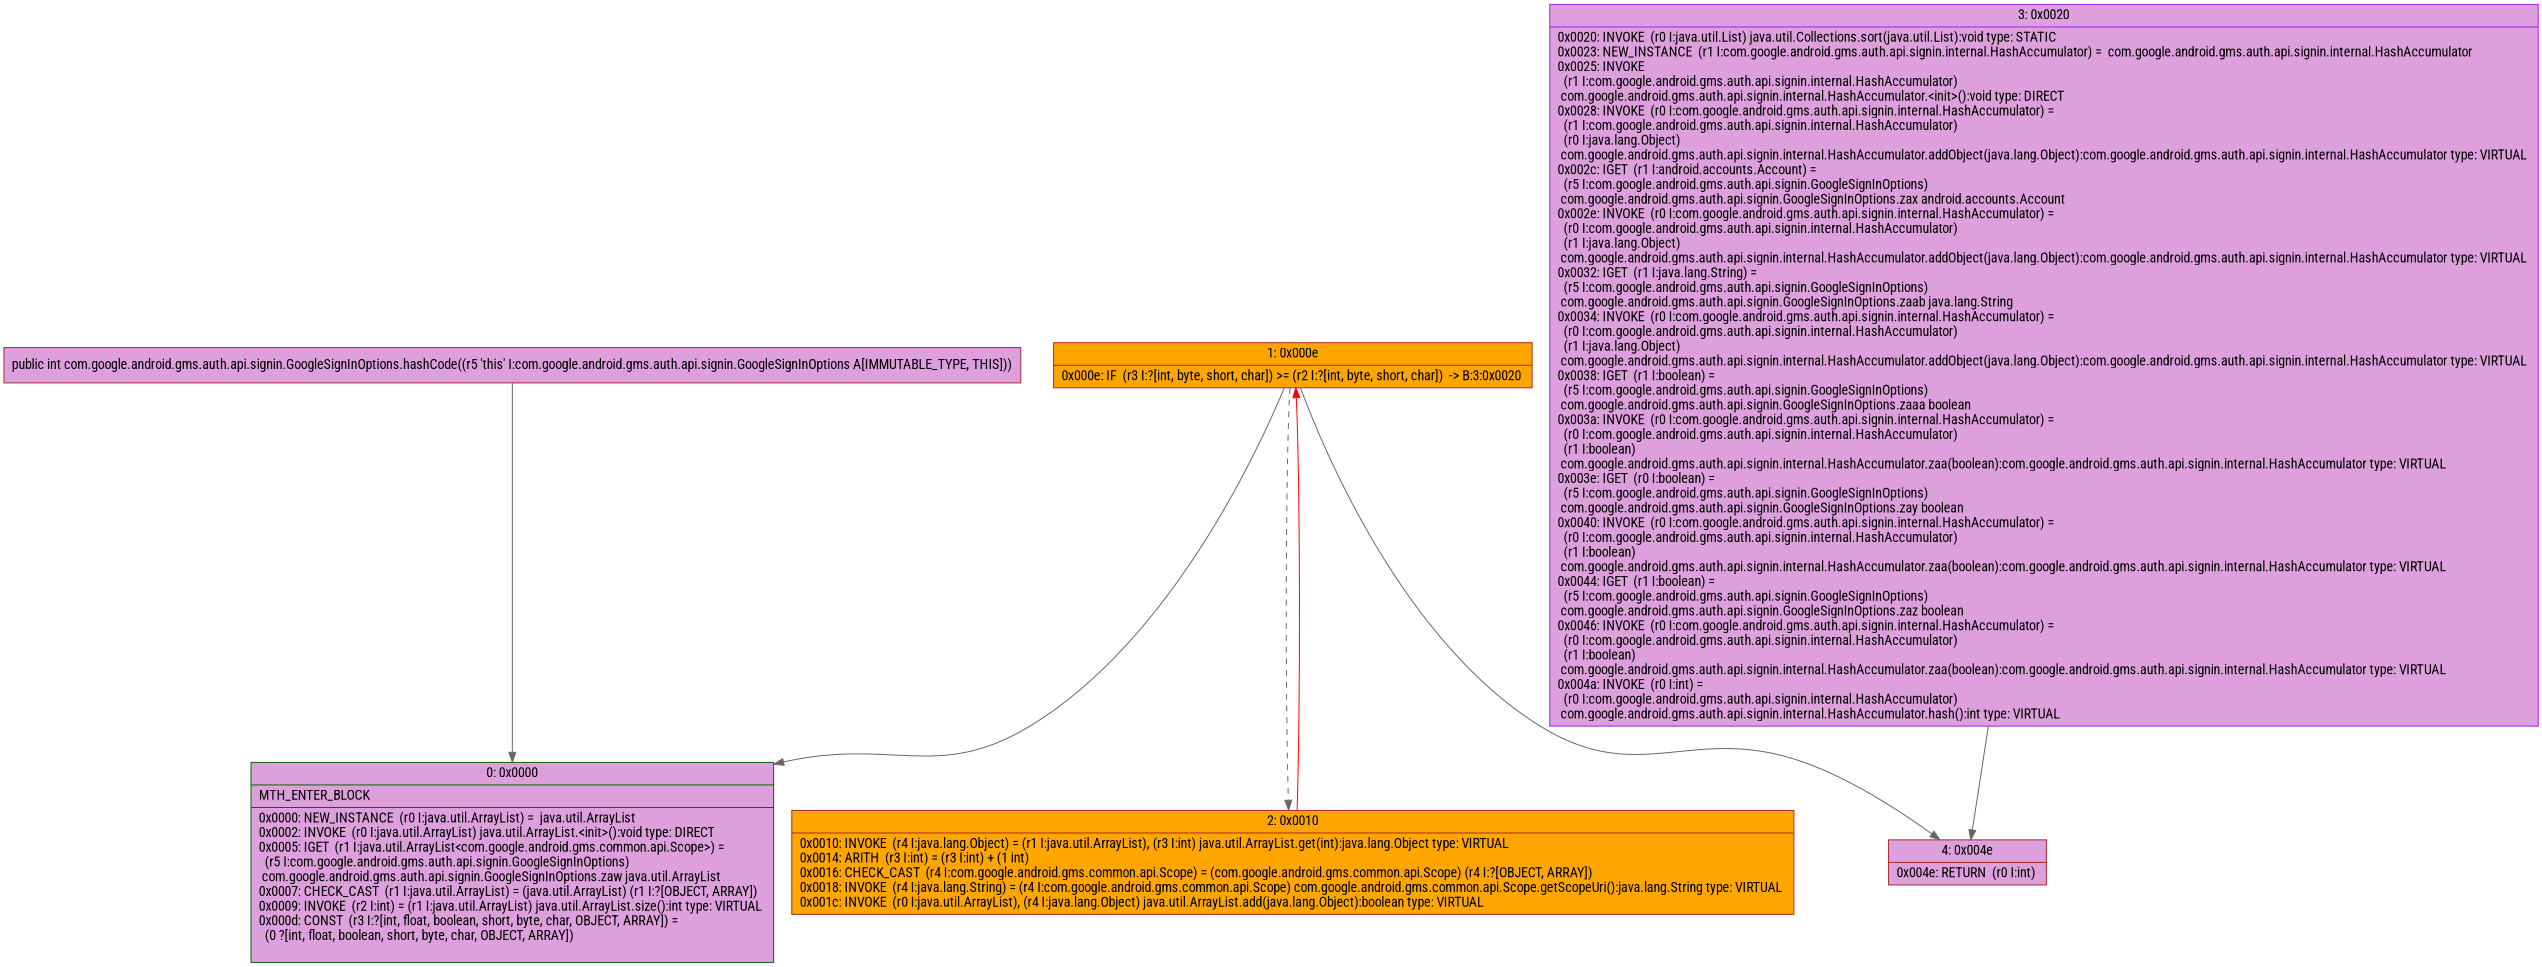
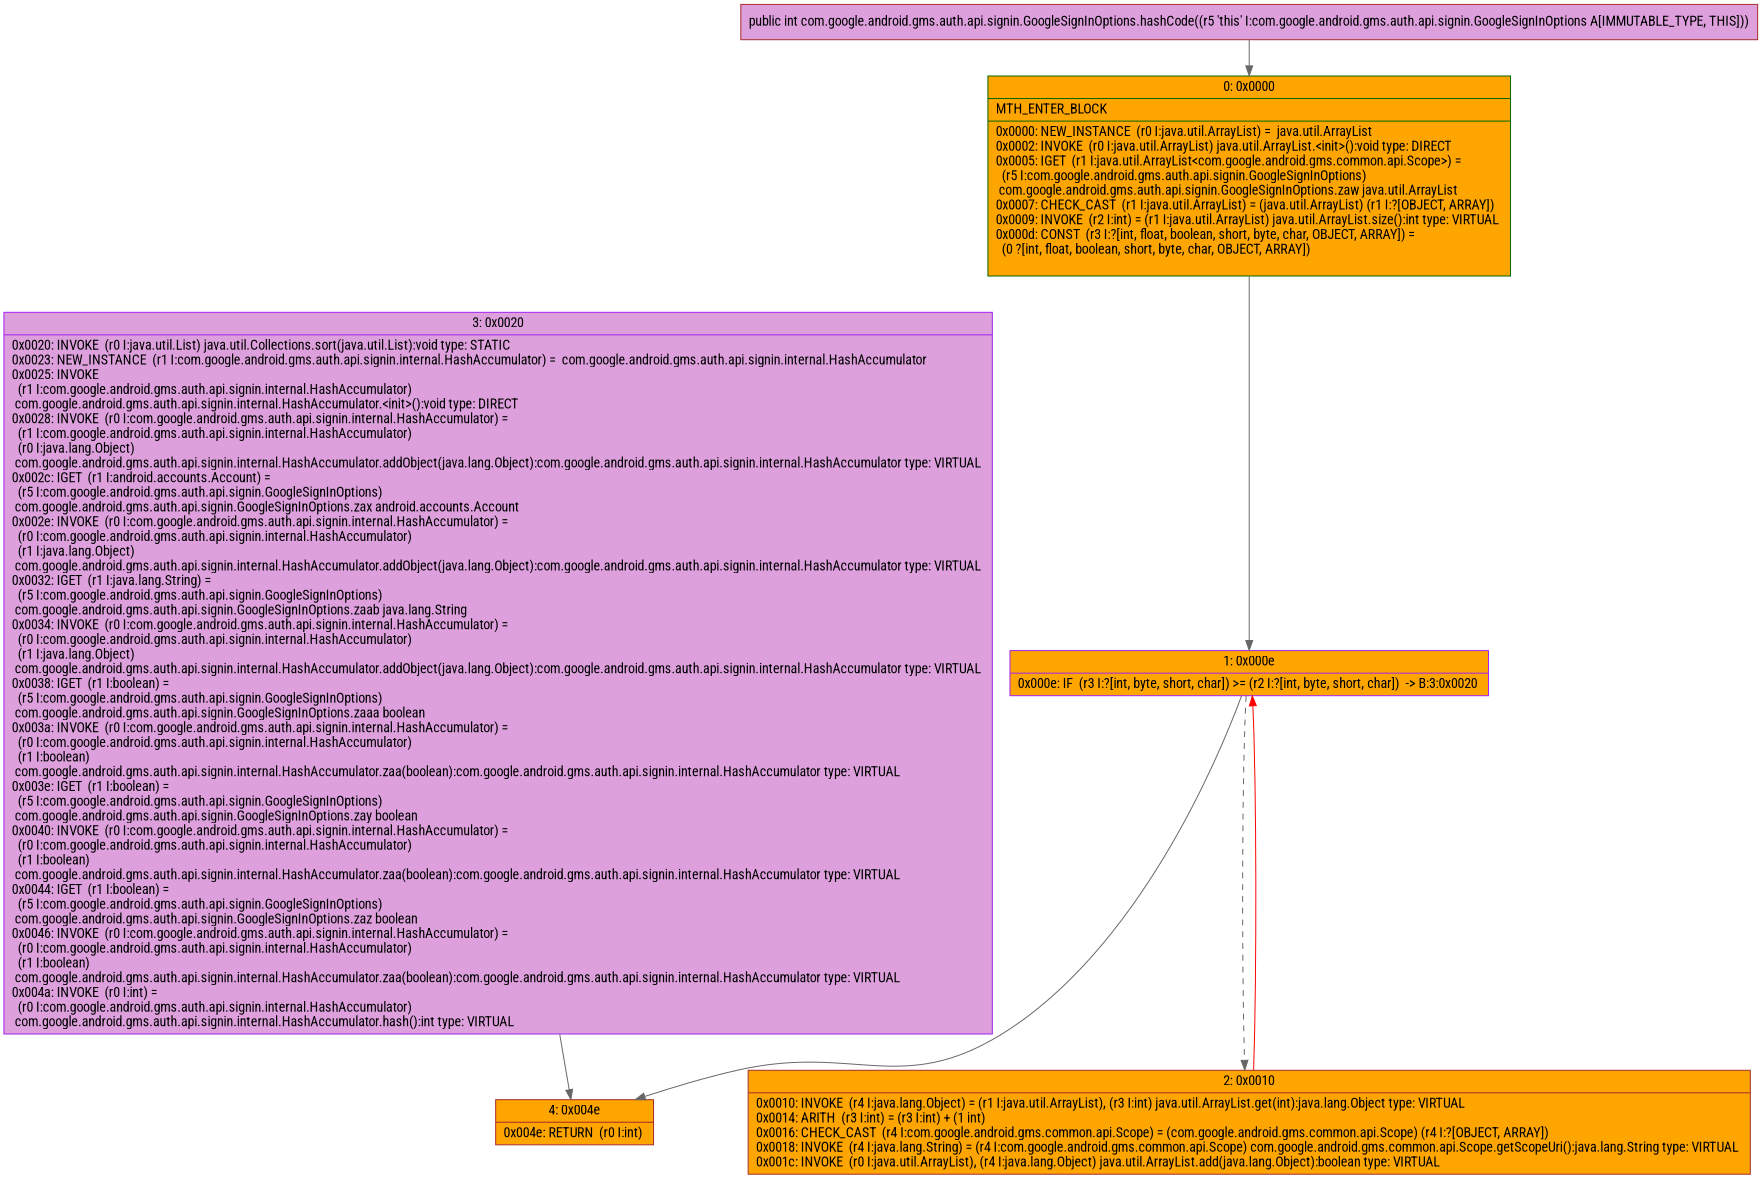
node "1: 0x000e": color brown -> purple
node "3: 0x0020": text "0x003e: IGET  (r0 I:boolean) =" -> "0x003e: IGET  (r1 I:boolean) ="
edge "1: 0x000e" -> "0: 0x0000": reversed
node "0: 0x0000": fillcolor plum -> orange
node "4: 0x004e": fillcolor plum -> orange
